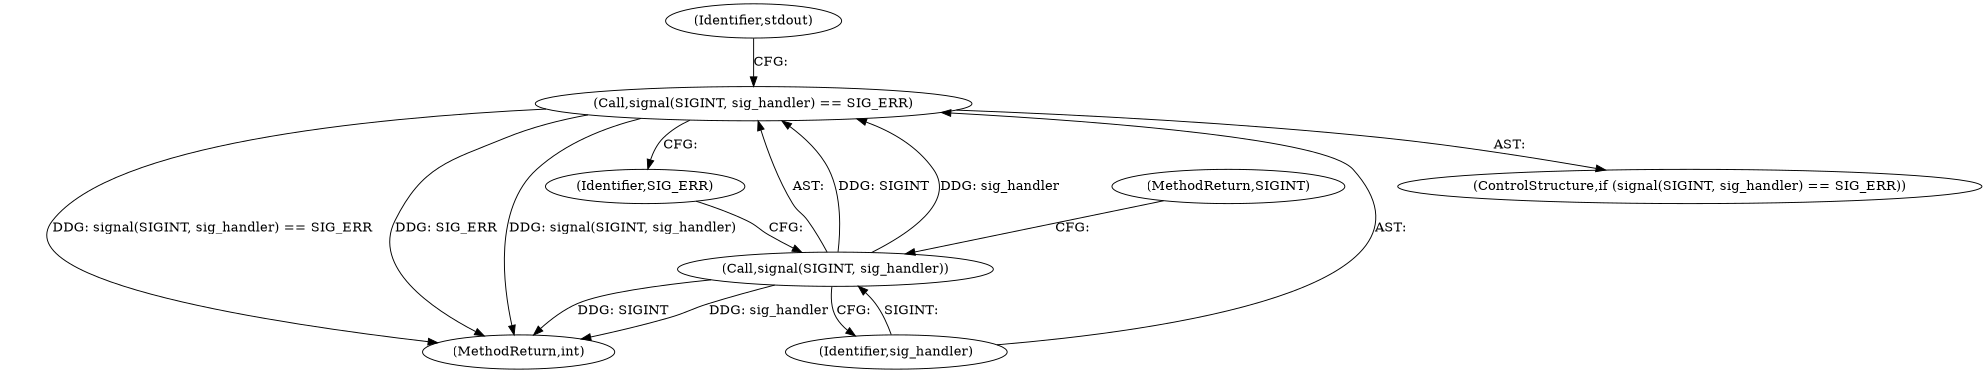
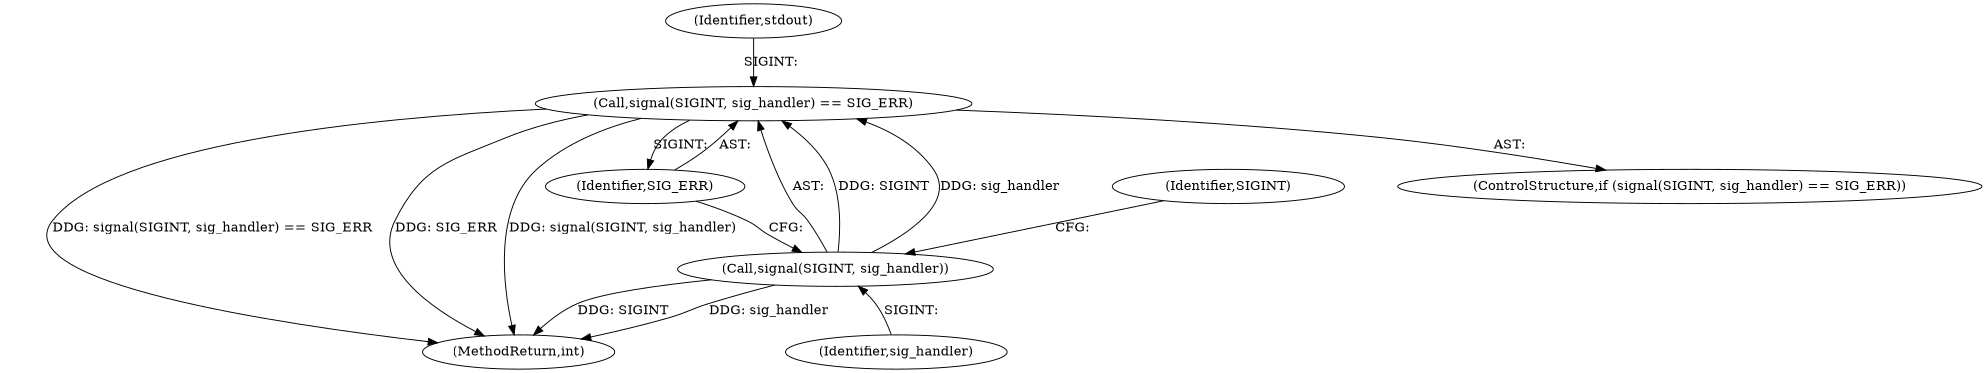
edge "(Identifier,stdout)" -> "(Call,signal(SIGINT, sig_handler) == SIG_ERR)": label "CFG: " -> "SIGINT: "
edge "(Call,signal(SIGINT, sig_handler) == SIG_ERR)" -> "(Identifier,SIG_ERR)": label "CFG: " -> "SIGINT: "
node "(MethodReturn,SIGINT)": label "(MethodReturn,SIGINT)" -> "(Identifier,SIGINT)"
edge "(Identifier,sig_handler)" -> "(Call,signal(SIGINT, sig_handler) == SIG_ERR)": now "(Identifier,SIG_ERR)" -> "(Call,signal(SIGINT, sig_handler) == SIG_ERR)"
edge "(Call,signal(SIGINT, sig_handler))" -> "(Identifier,sig_handler)": removed, label "CFG:"
